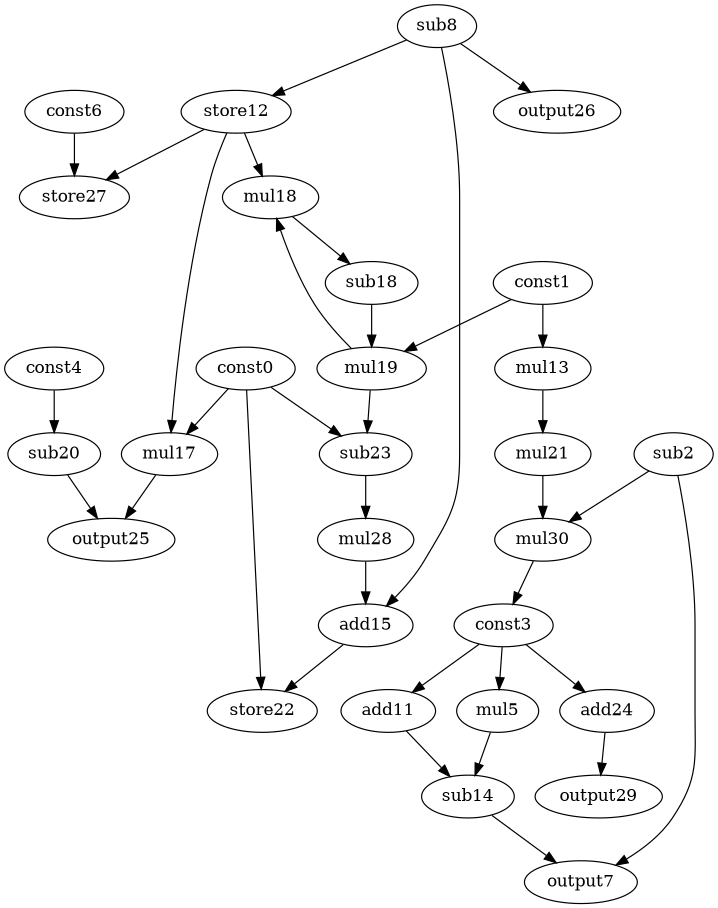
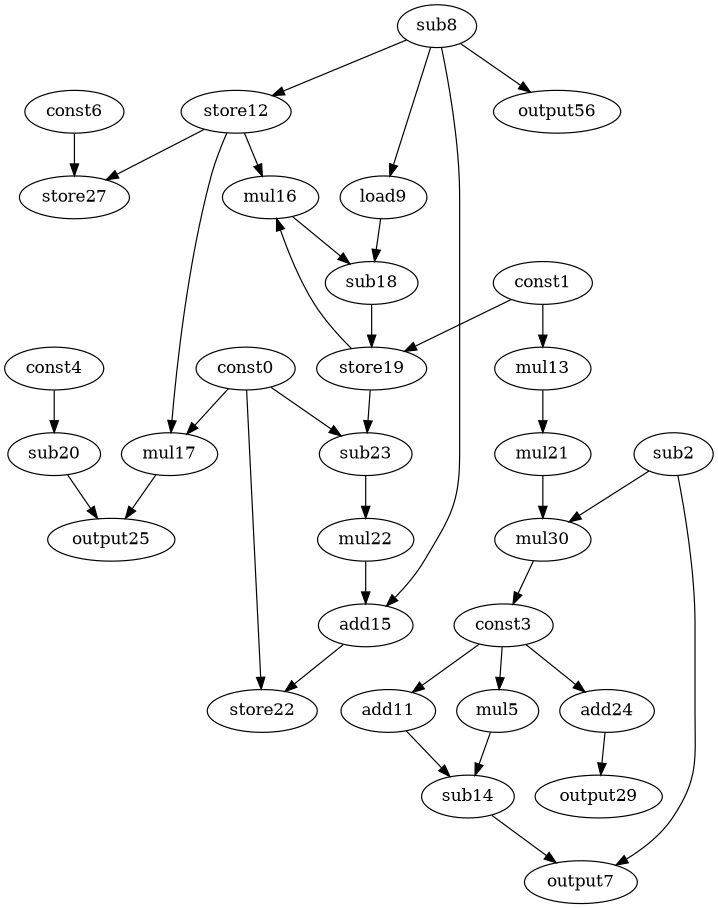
node "output26": label "output26" -> "output56"
node "mul18": label "mul18" -> "mul16"
node "load9": added
node "mul19": label "mul19" -> "store19"
node "mul28": label "mul28" -> "mul22"
